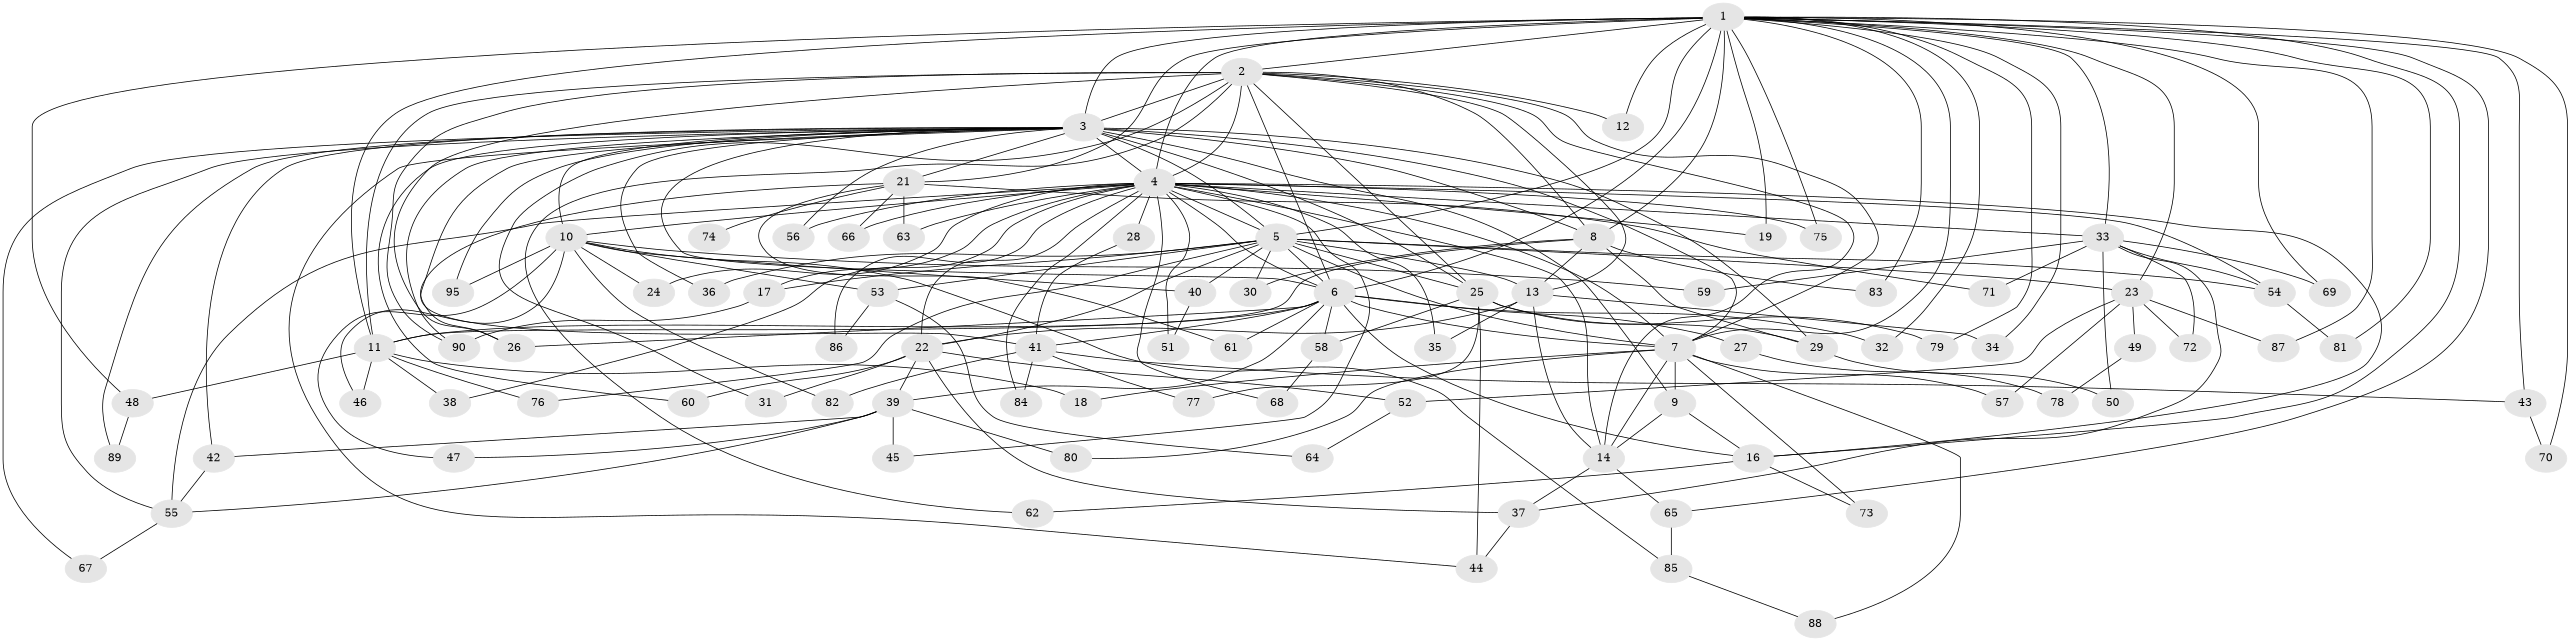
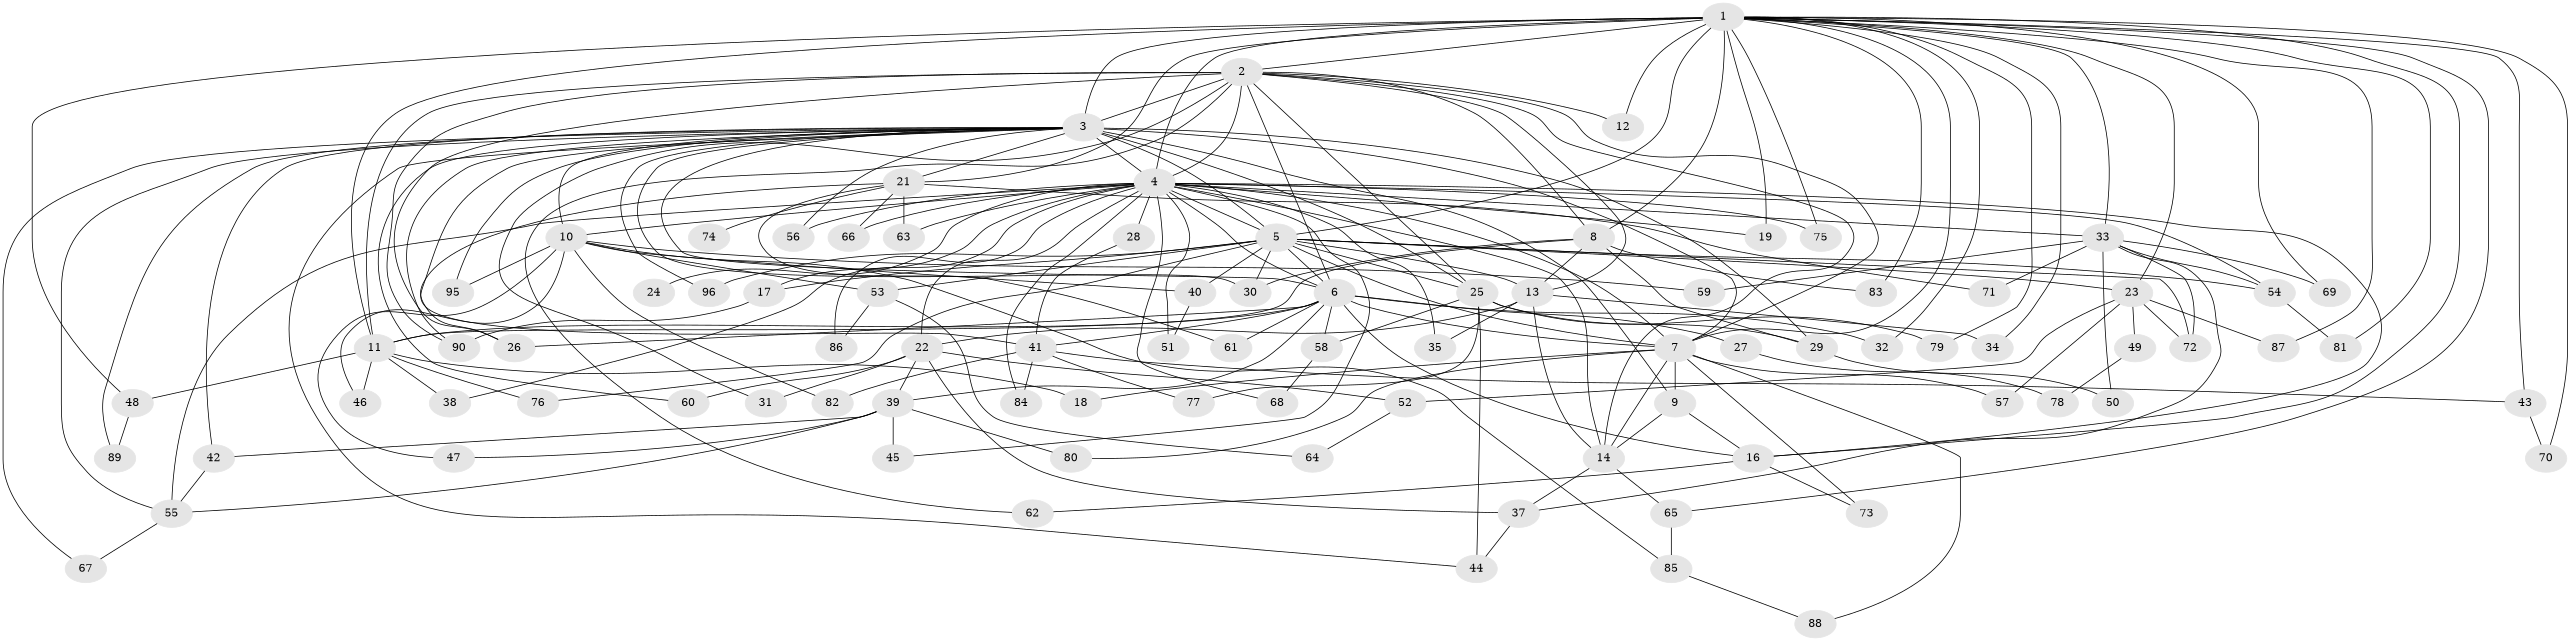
edge "3" -- "8": now "3" -- "30"
edge "1" -- "6": removed
edge "10" -- "24": removed
node "36": label "36" -> "96"
edge "5" -- "22": now "5" -- "72"
